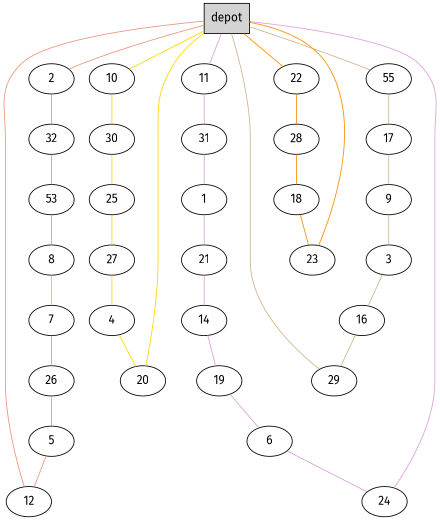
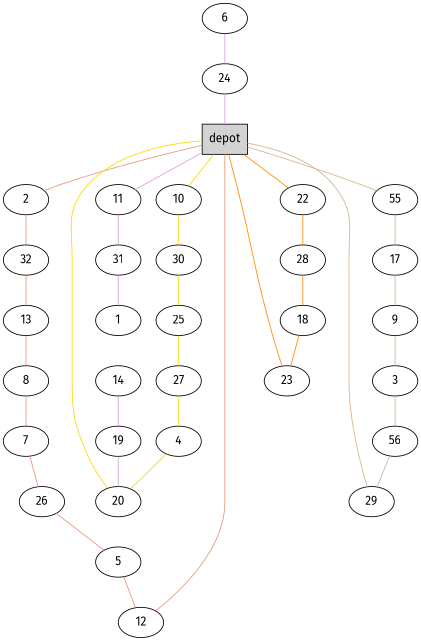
node "53": label "53" -> "13"
node "21": removed
edge "8" -- "7": color plum -> darksalmon
node "16": label "16" -> "56"
edge "19" -- "6": now "19" -- "20"
